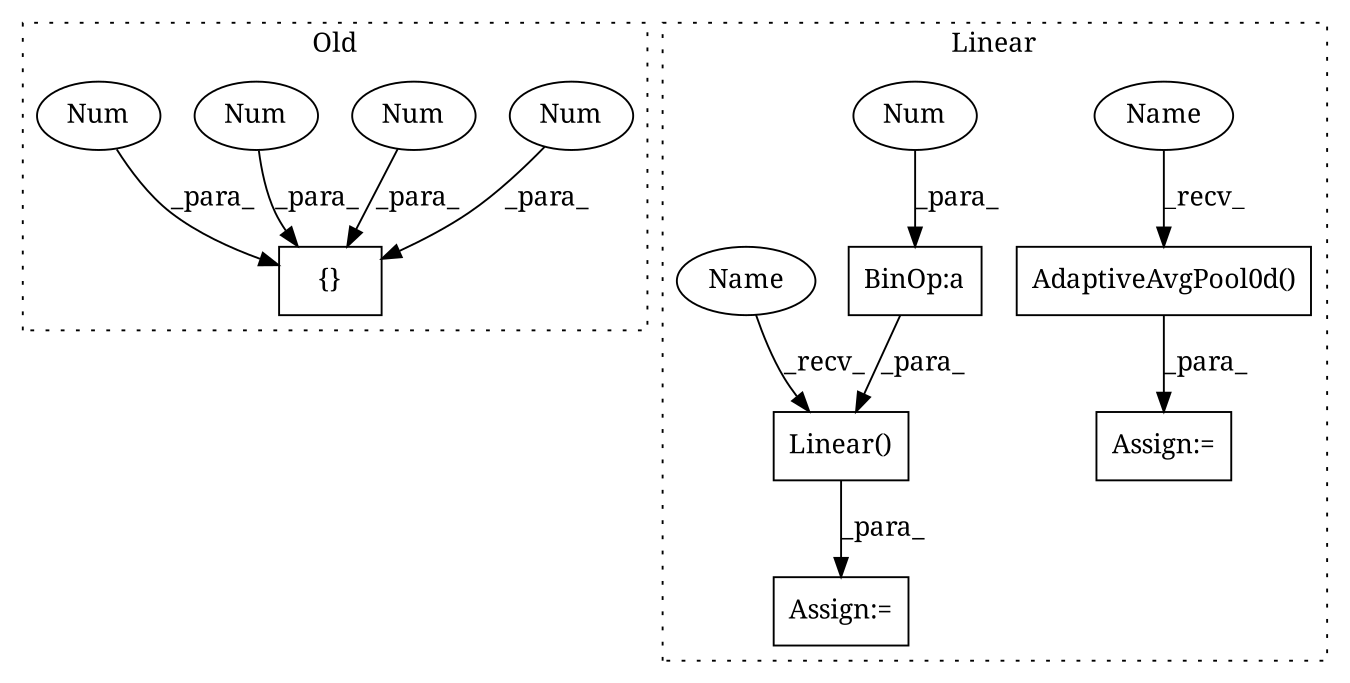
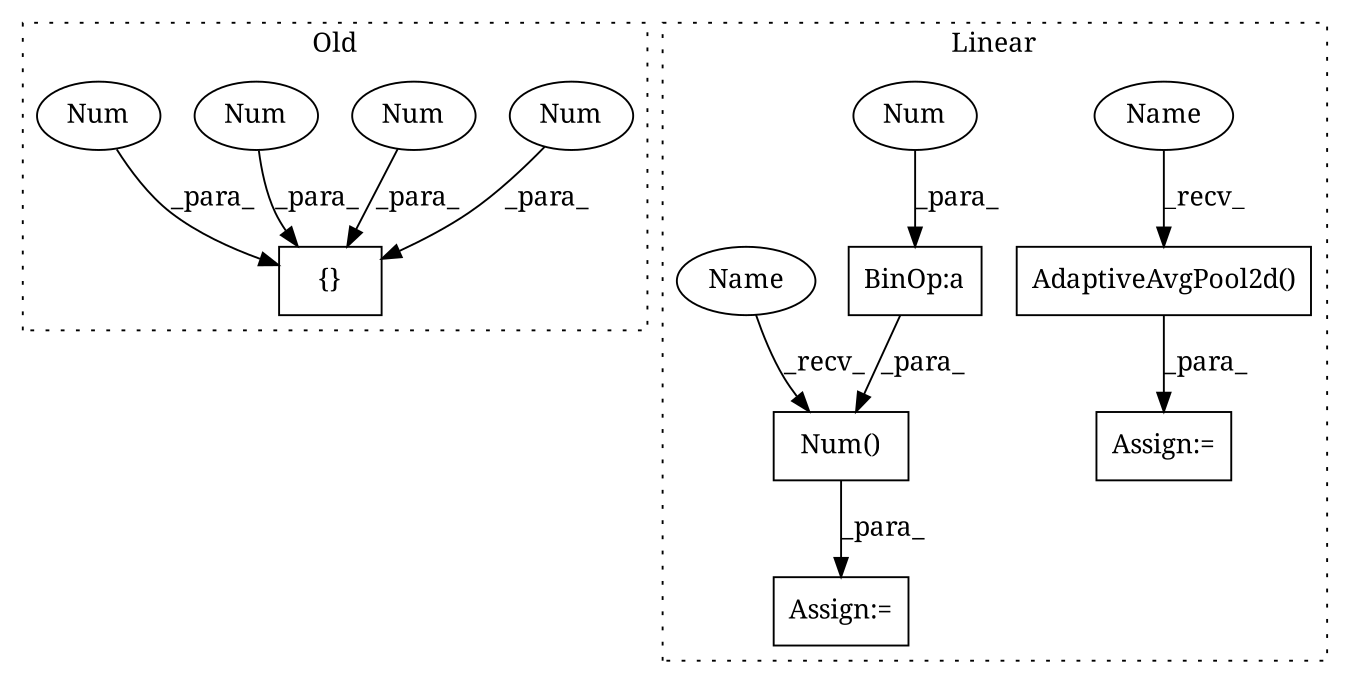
node "AdaptiveAvgPool0d()": label "AdaptiveAvgPool0d()" -> "AdaptiveAvgPool2d()"
node "Linear()": label "Linear()" -> "Num()"
